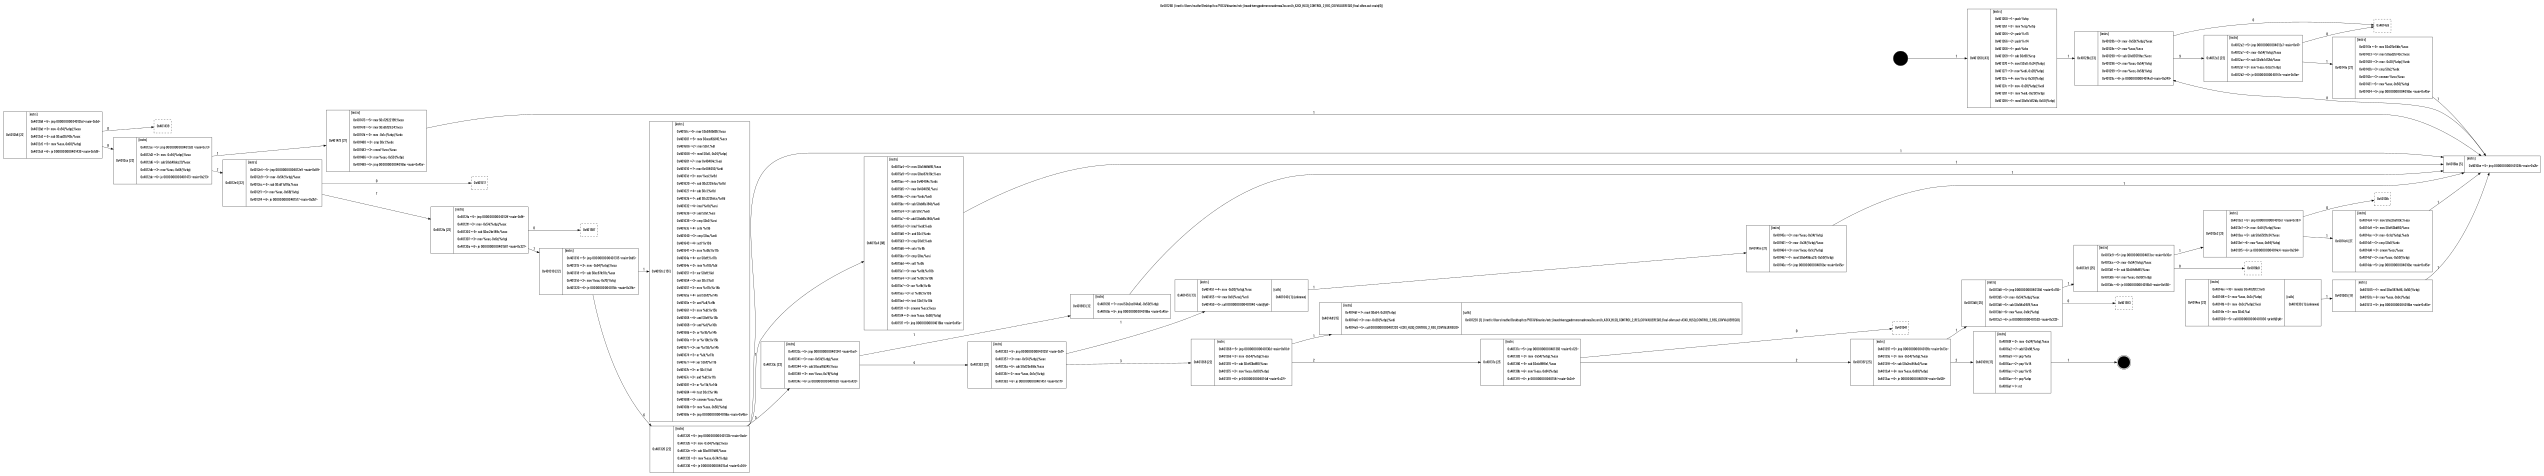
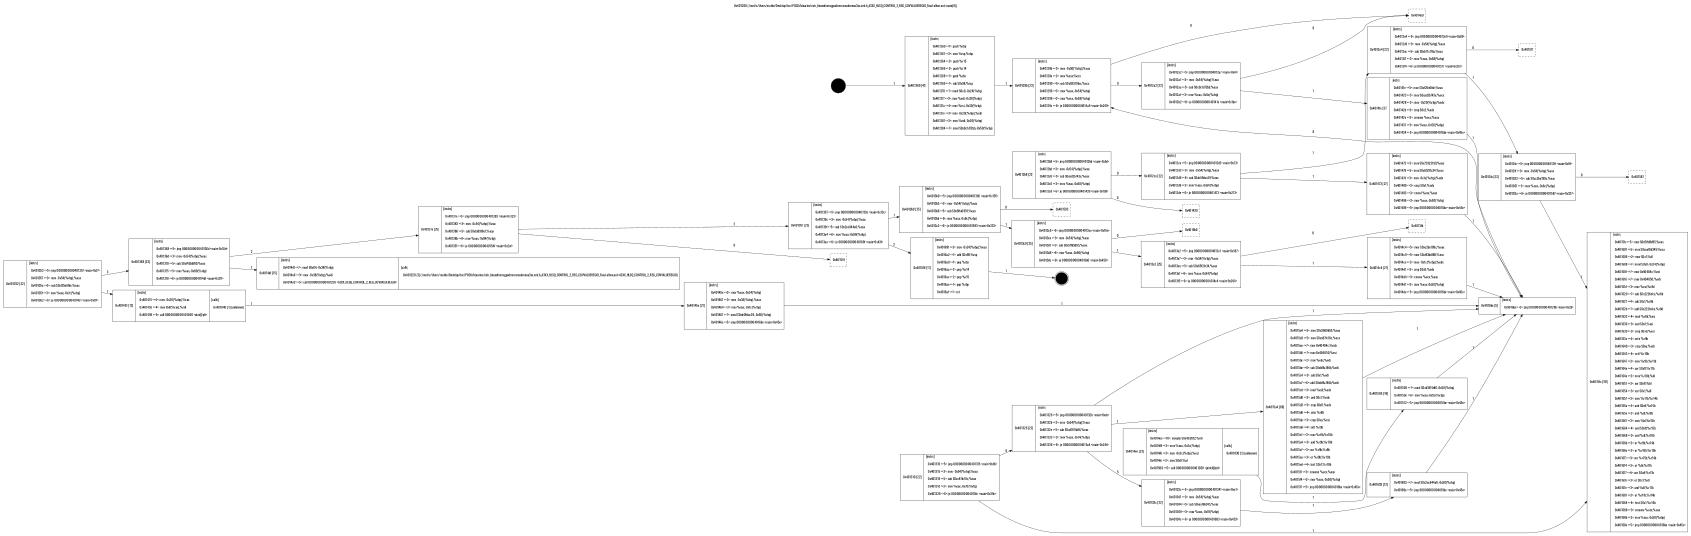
edge "0x4012fa [22]" -> "0x401310 [22]": now "0x4012fa [22]" -> "0x4015fc [151]"
edge "0x40133c [22]" -> "0x401352 [22]": removed, label "4"
